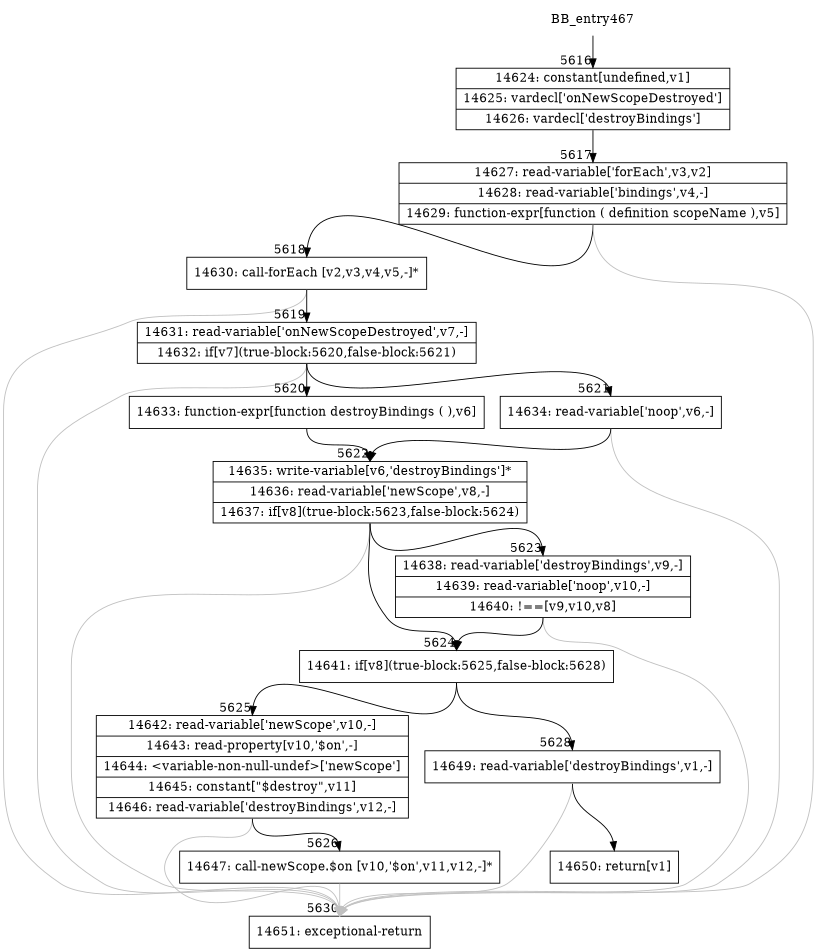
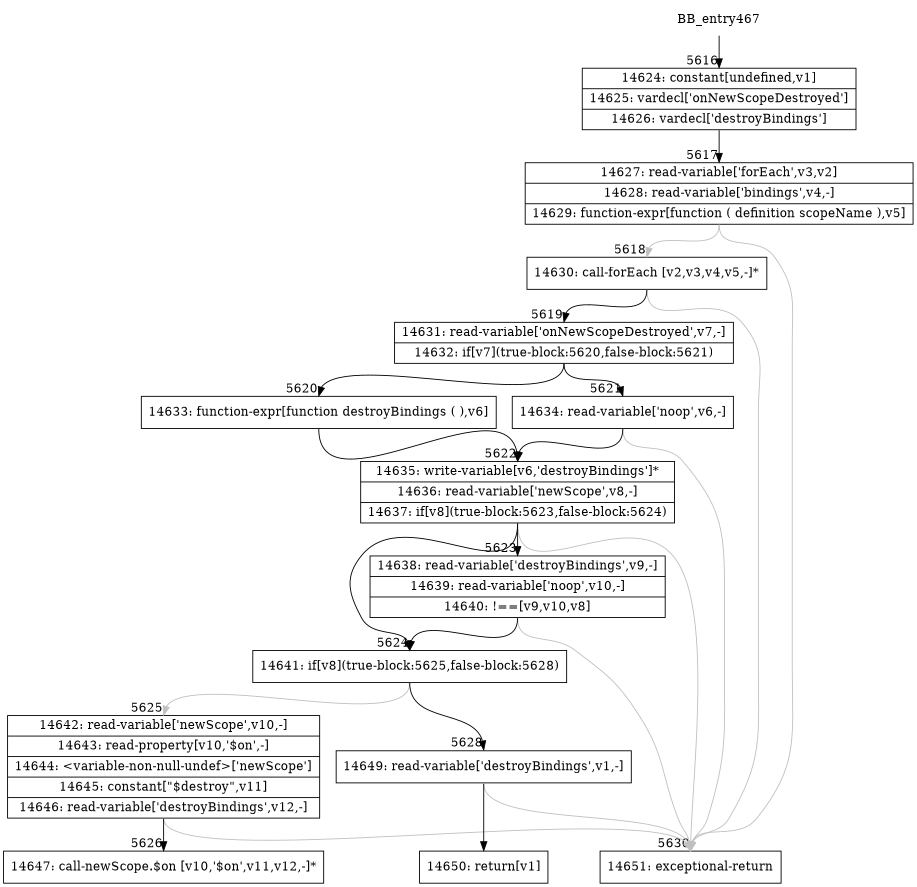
edge "14627: read-variable['forEach',v3,v2]" -> "14630: call-forEach [v2,v3,v4,v5,-]*": color black -> gray
edge "14631: read-variable['onNewScopeDestroyed',v7,-]" -> "14651: exceptional-return": removed
edge "14641: if[v8](true-block:5625,false-block:5628)" -> "14642: read-variable['newScope',v10,-]": color black -> gray
edge "14647: call-newScope.$on [v10,'$on',v11,v12,-]*" -> "14651: exceptional-return": removed
